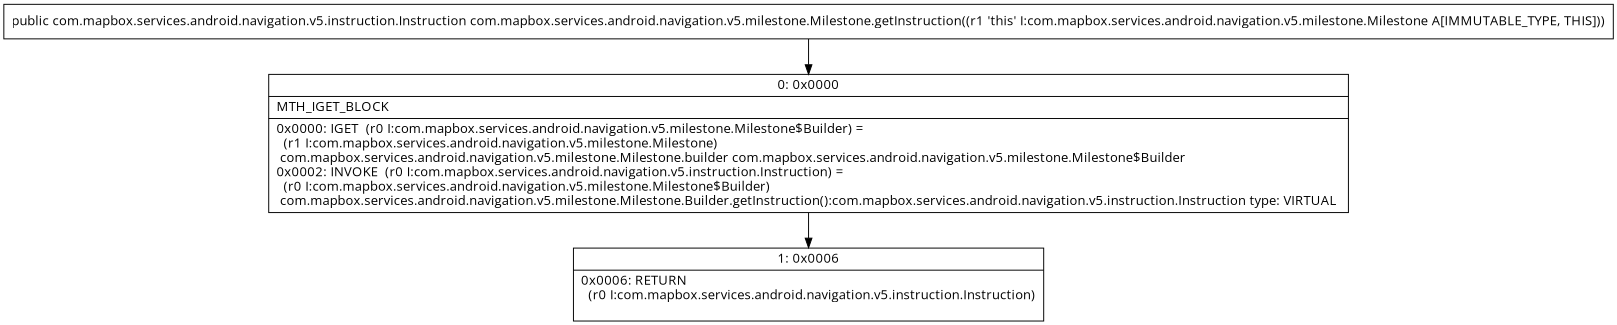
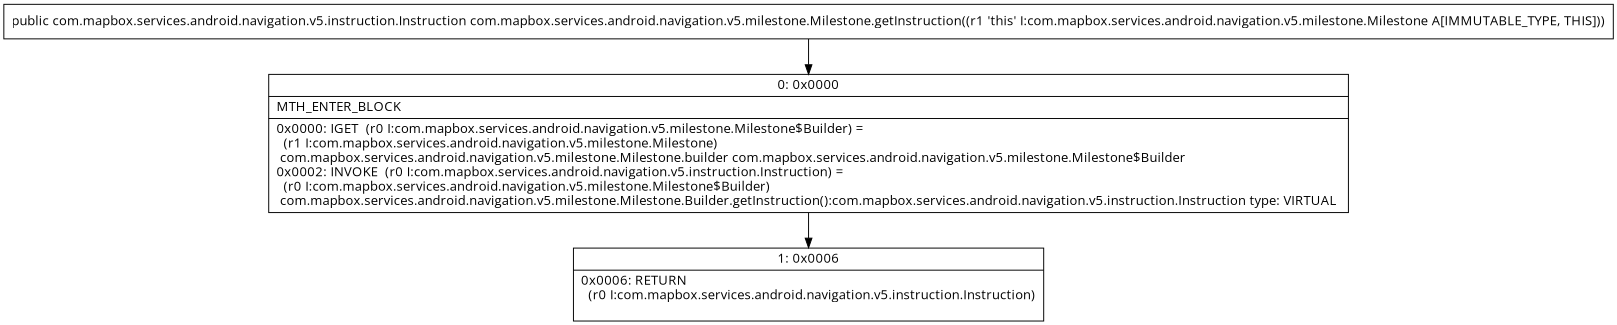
node "0: 0x0000": text "MTH_IGET_BLOCK" -> "MTH_ENTER_BLOCK"
